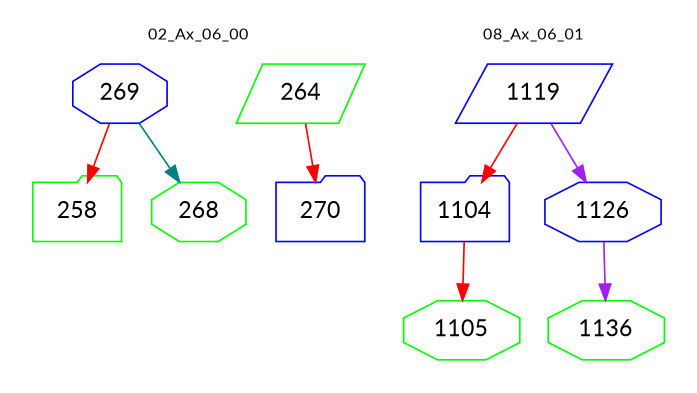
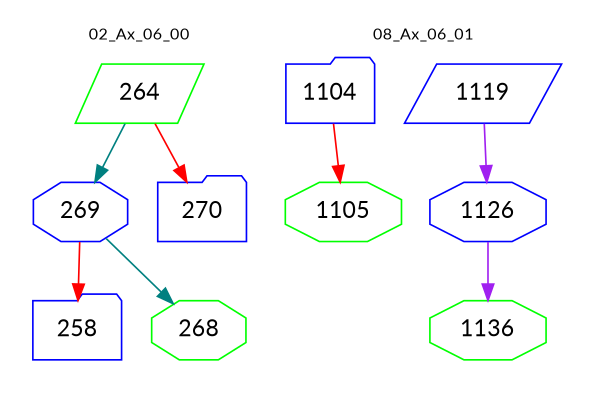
edge "264" -> "269": added
edge "1119" -> "1104": removed
node "258": color green -> blue
